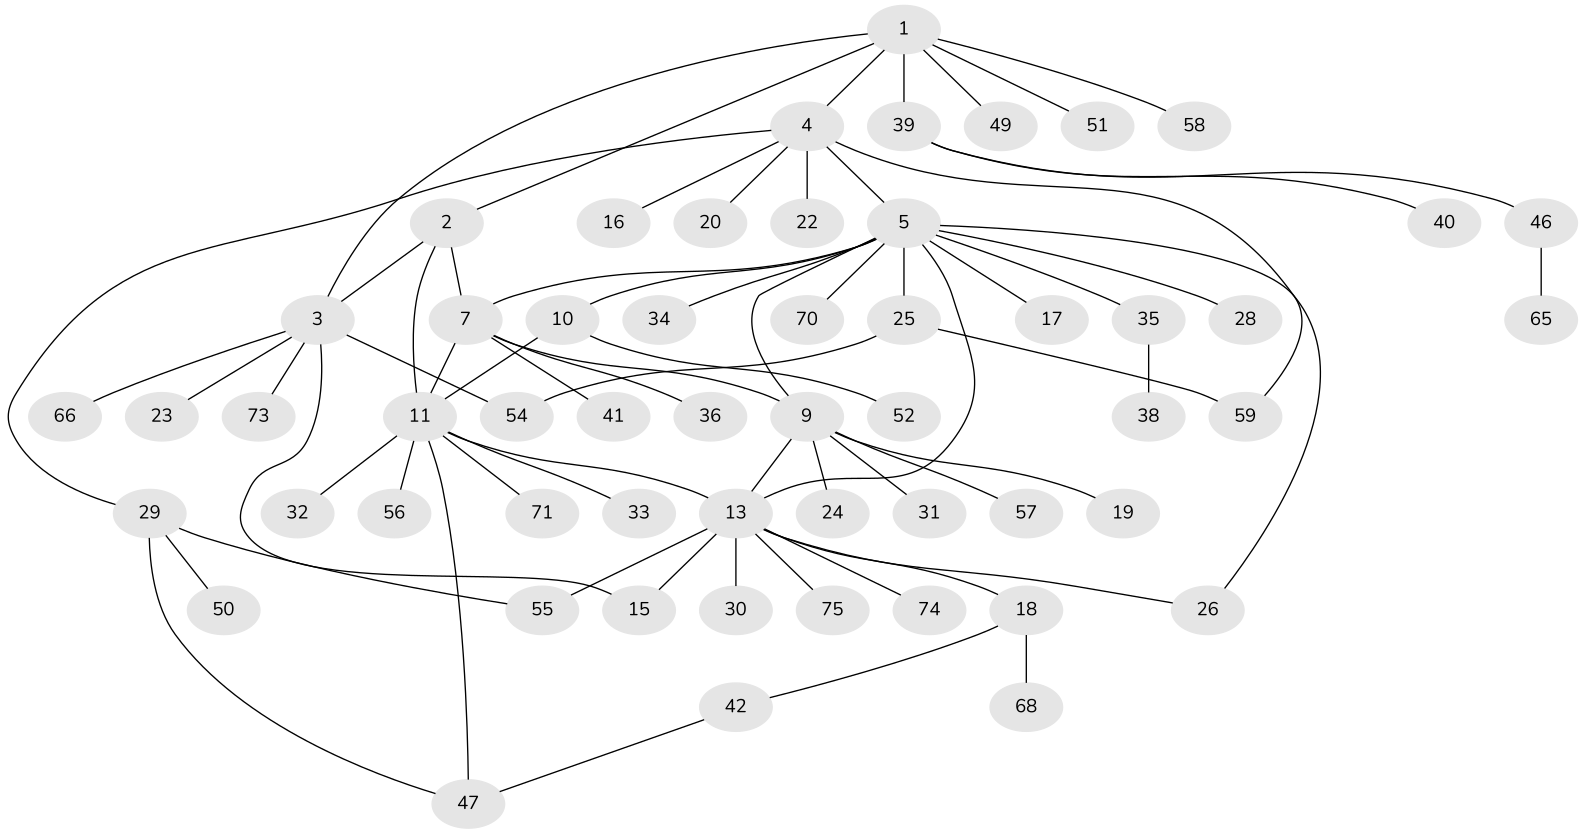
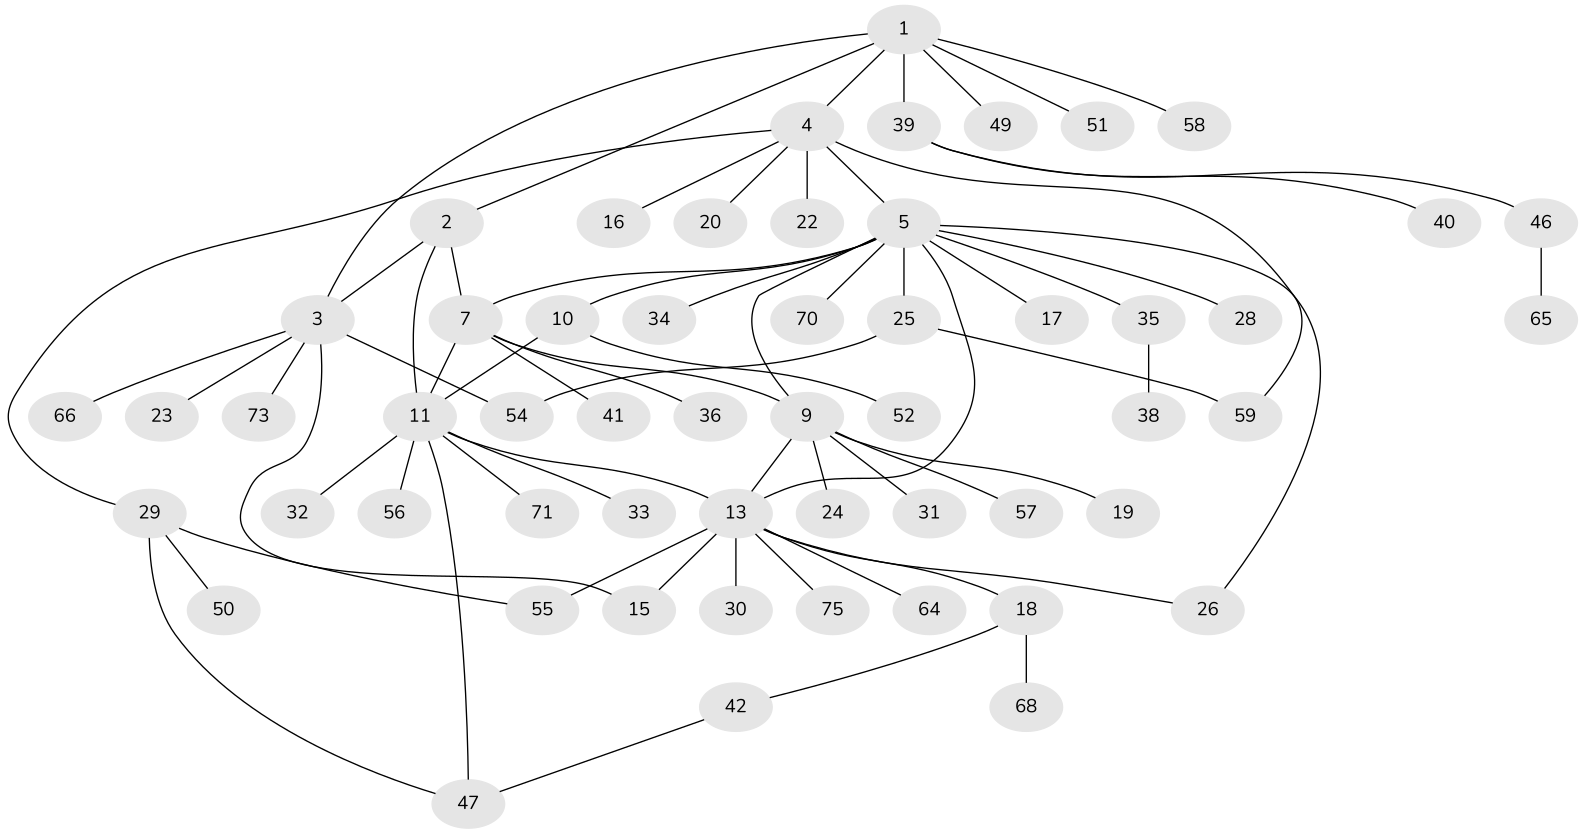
node "74": label "74" -> "64"
